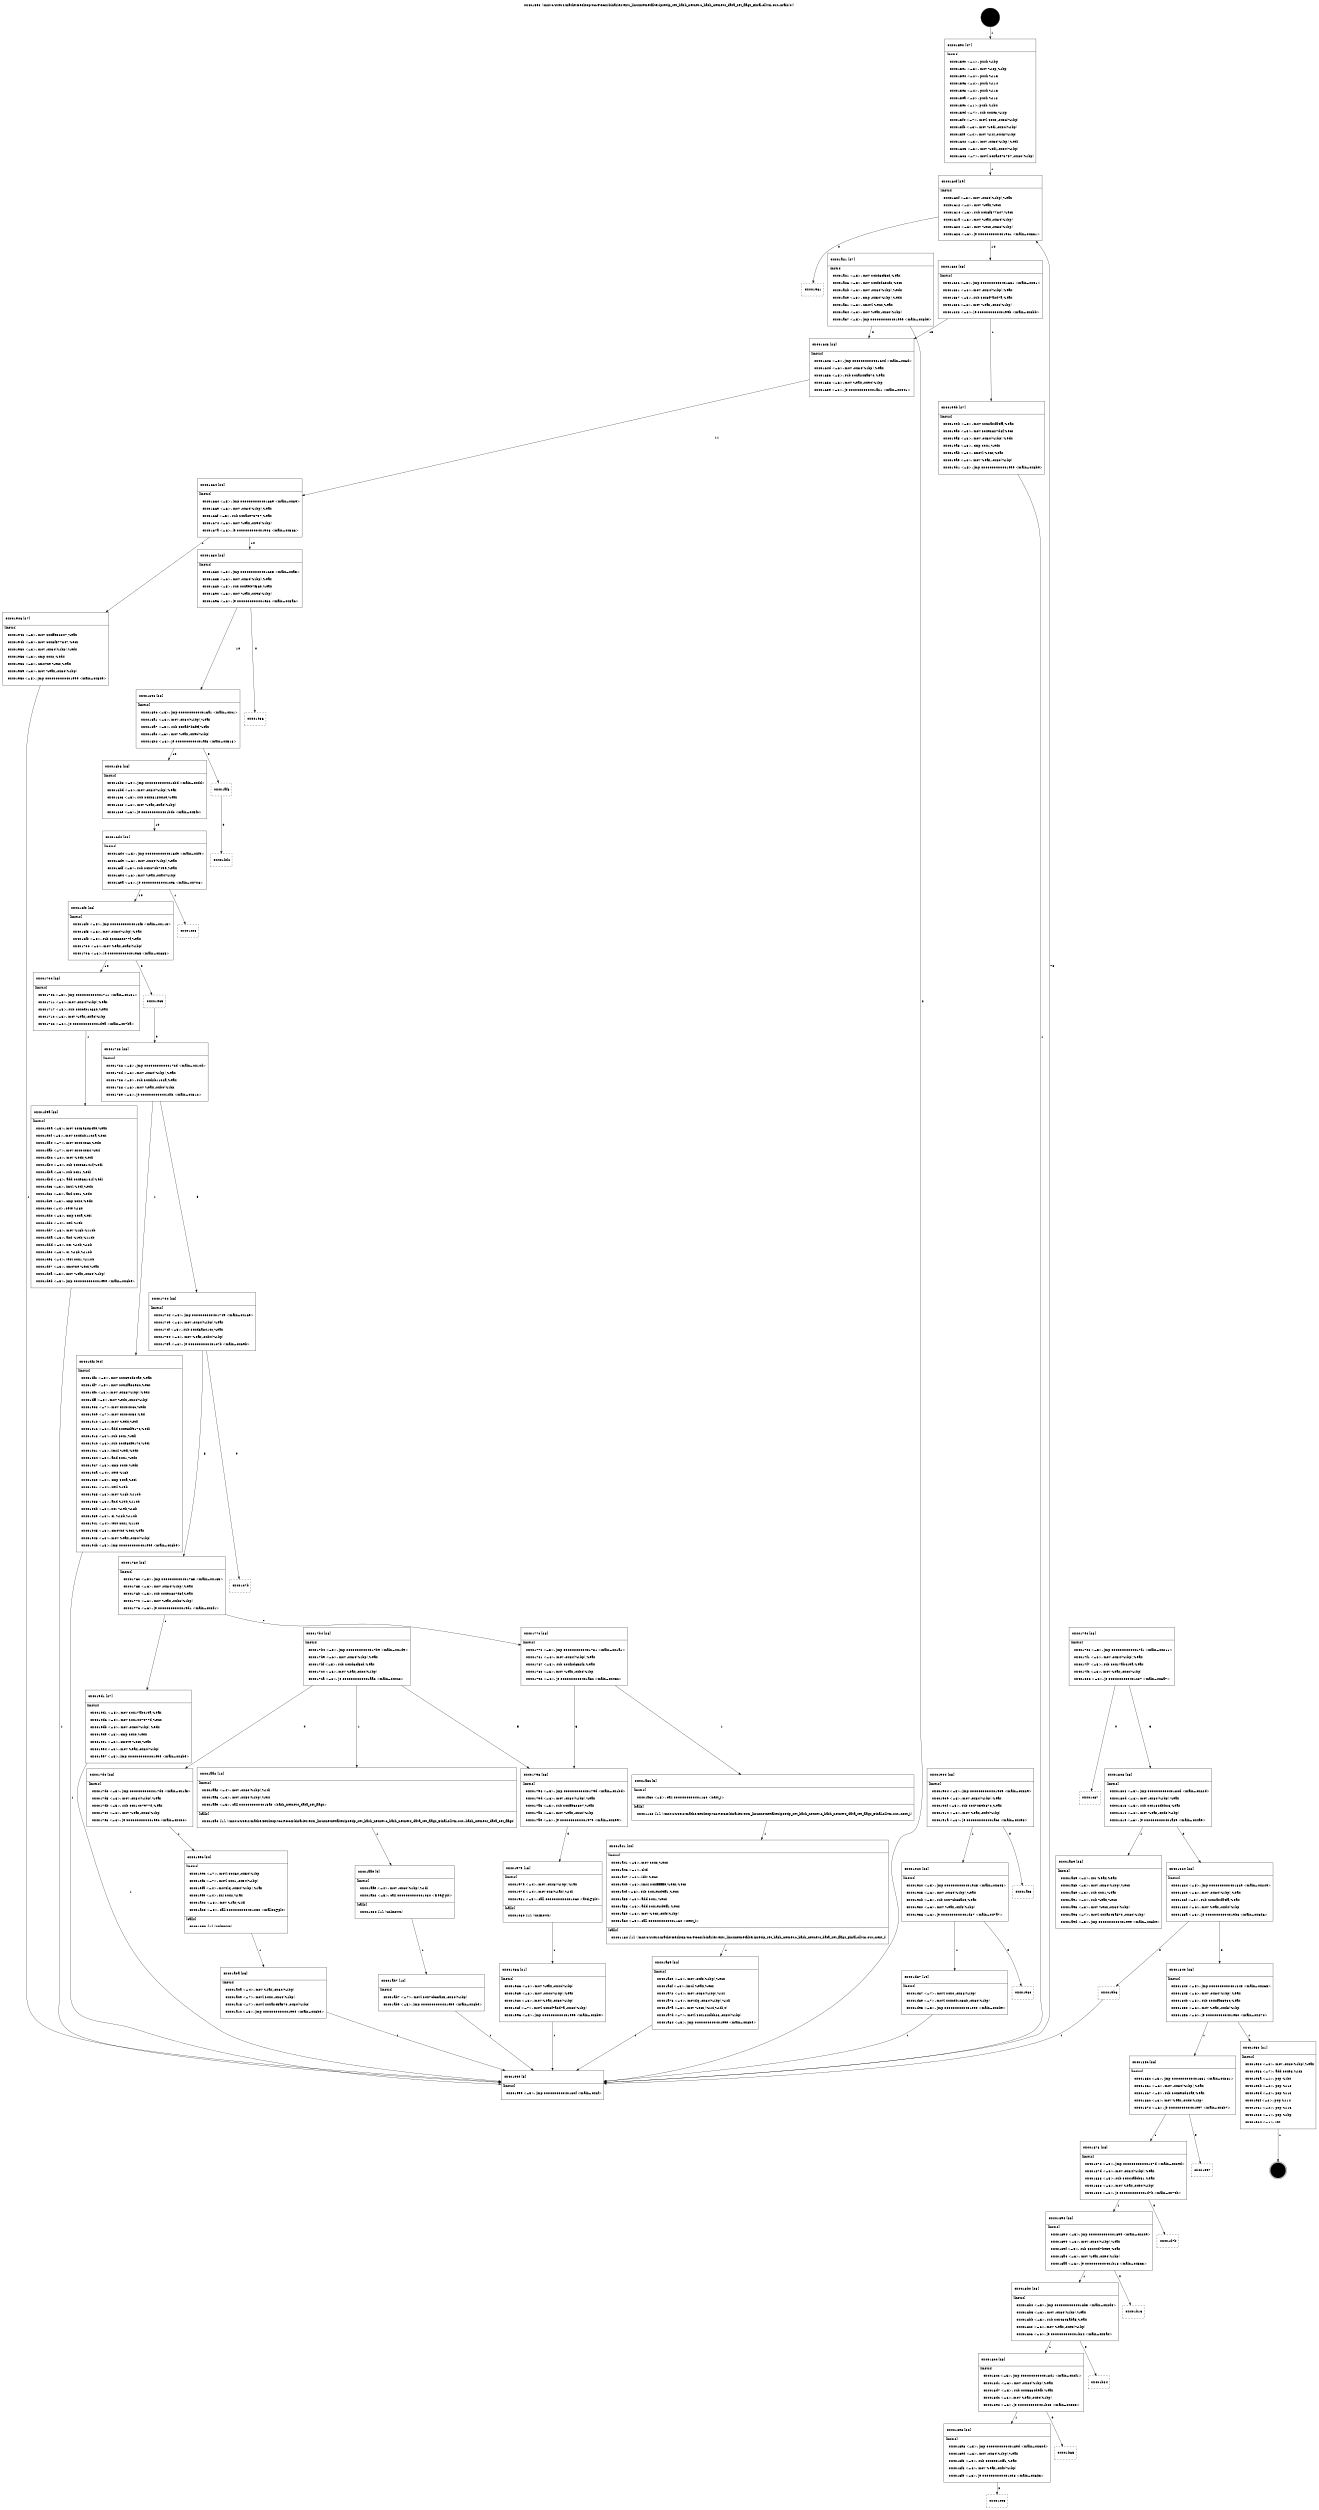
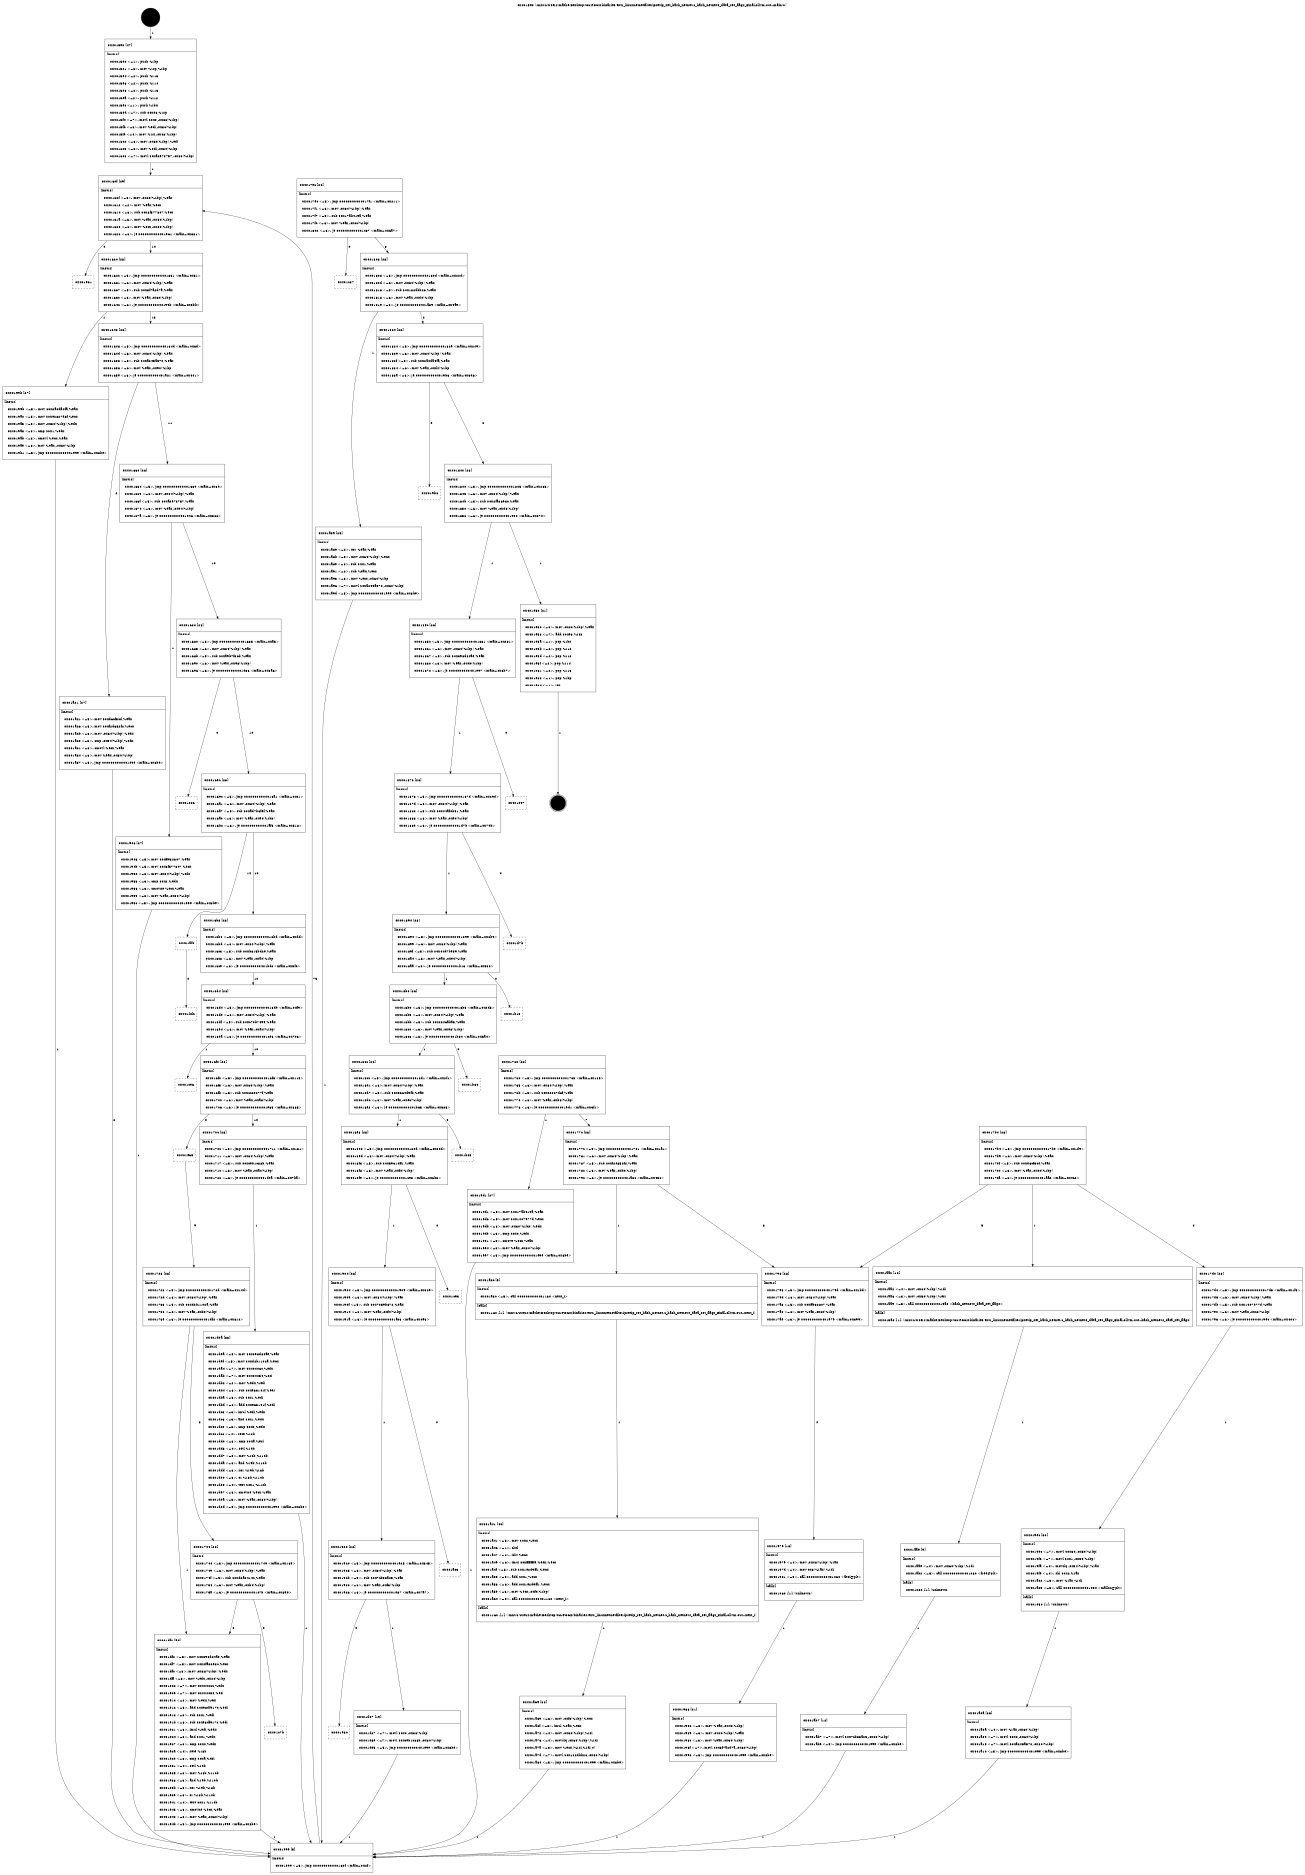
edge "0x401a21 [27]" -> "0x401648 [28]": reversed
edge "0x40169c [28]" -> "0x401af8": label " 0" -> " 14"
edge "0x4018e8 [28]" -> "0x401904 [28]": added, label "1"
edge "0x401744 [28]" -> "0x401760 [28]": now "0x401744 [28]" -> "0x401df2 [94]"
edge "0x4019b6" -> "0x401e9e [5]": now "0x401a89 [25]" -> "0x401e9e [5]"
